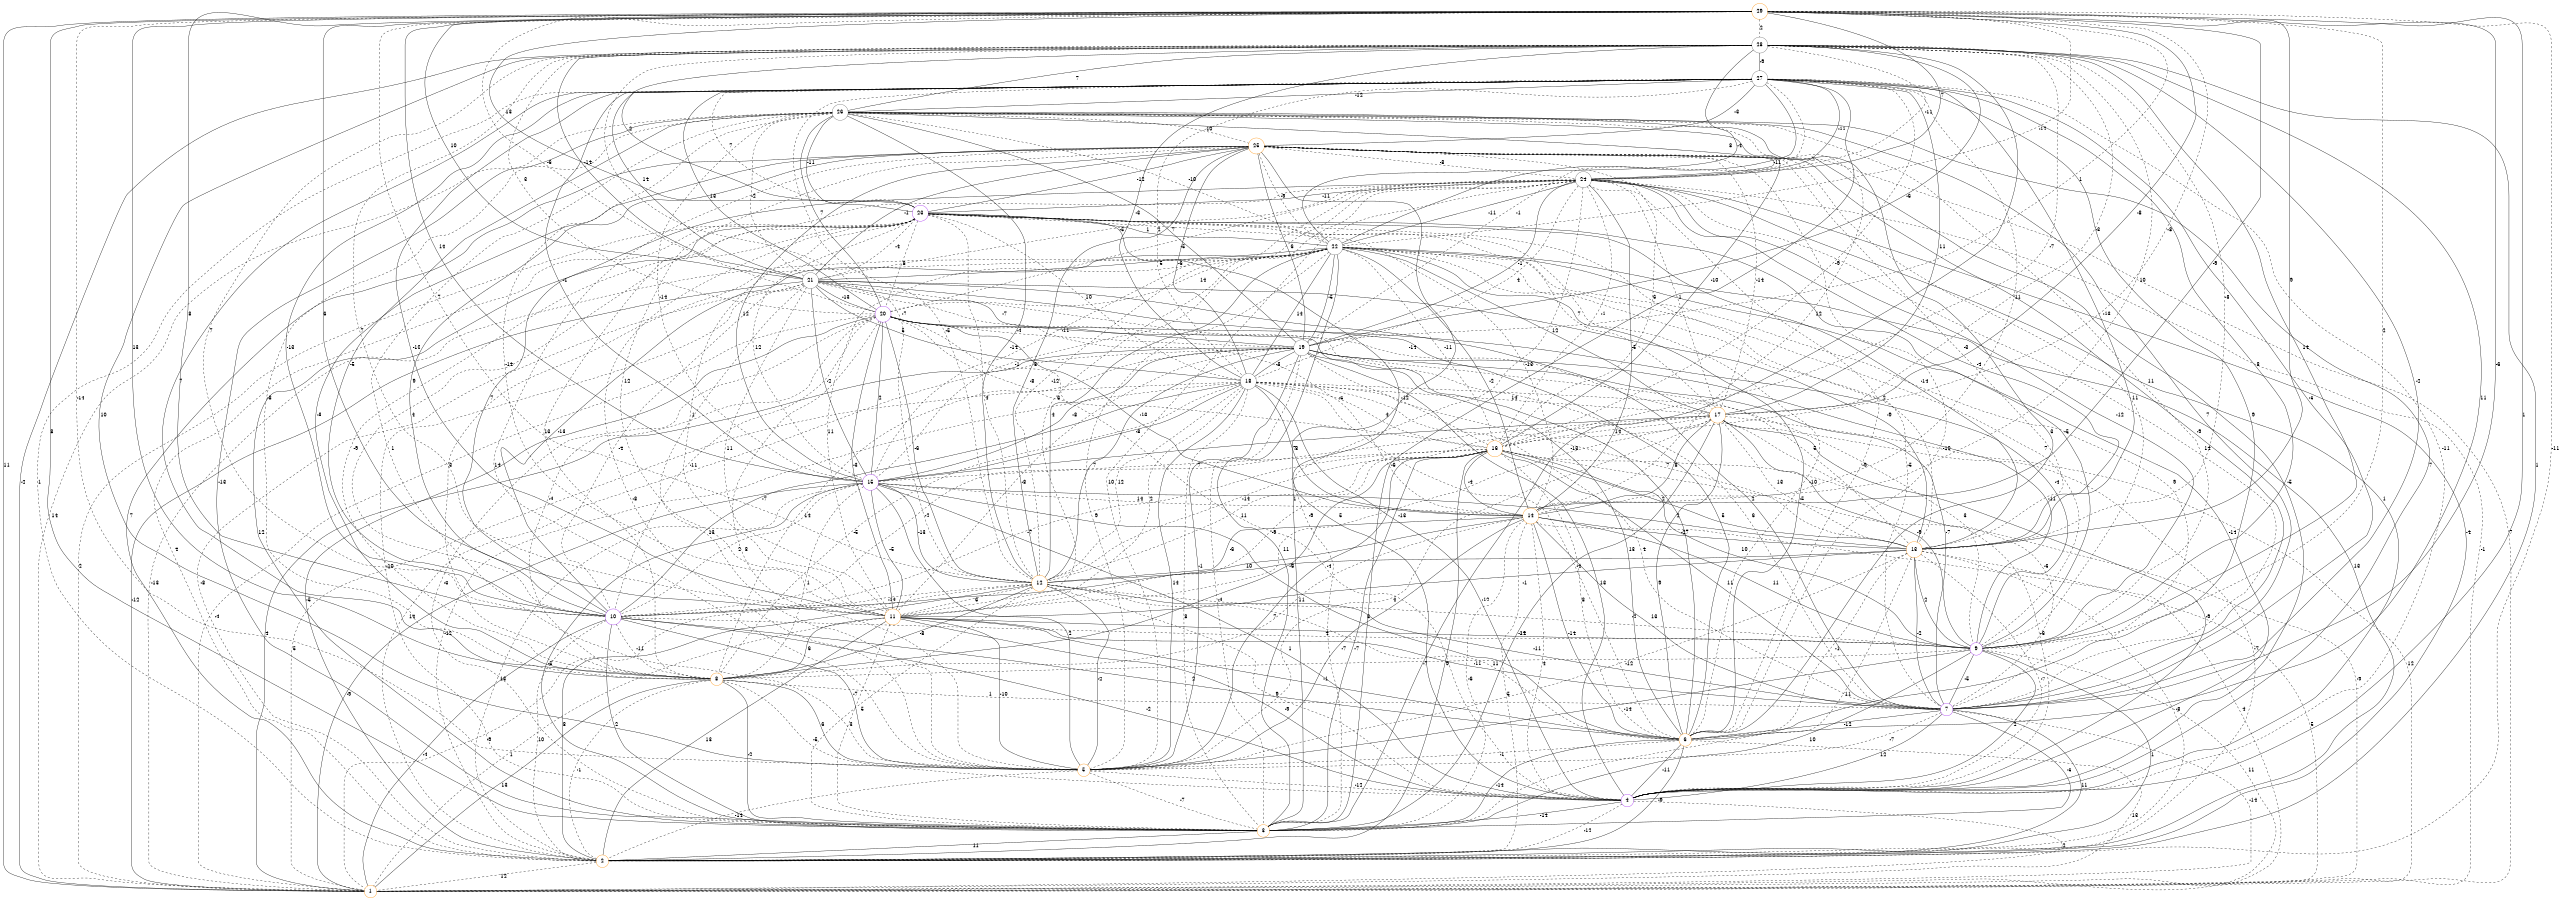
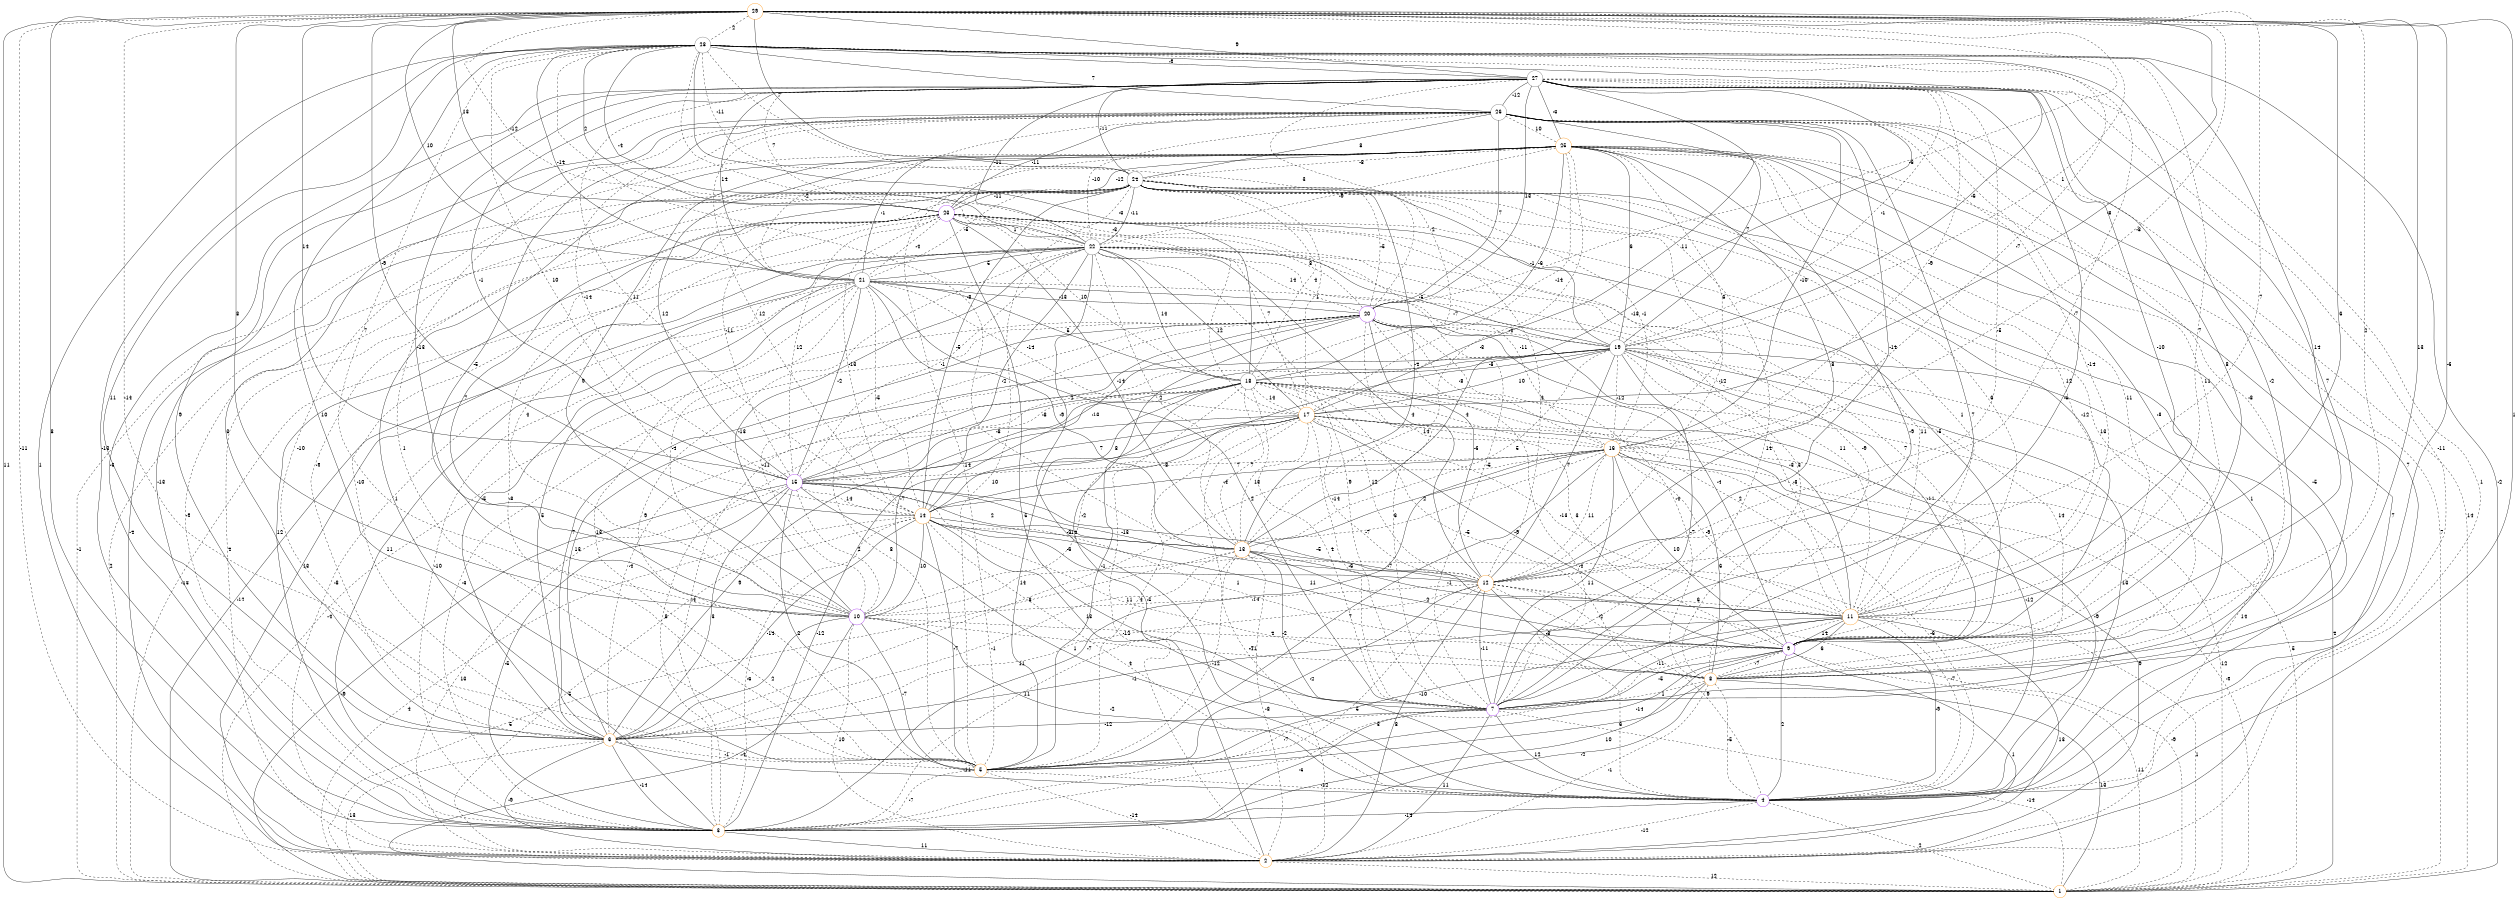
edge "29" -- "13": now "29" -- "27"
edge "19" -- "17": added, label "10"
edge "10" -- "3": removed, label "2"
